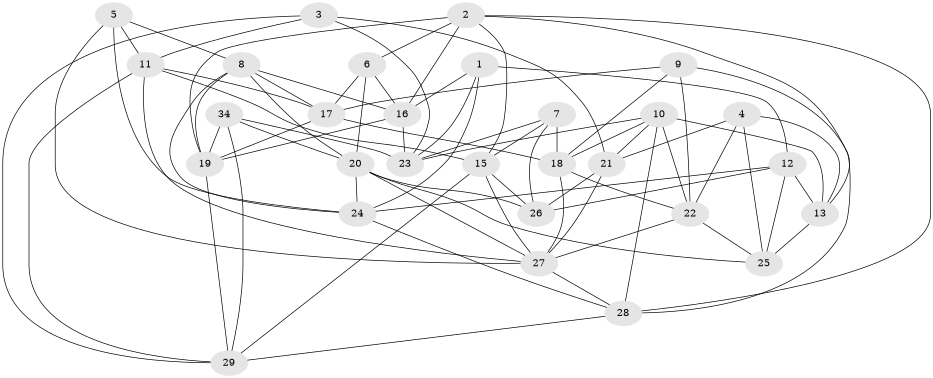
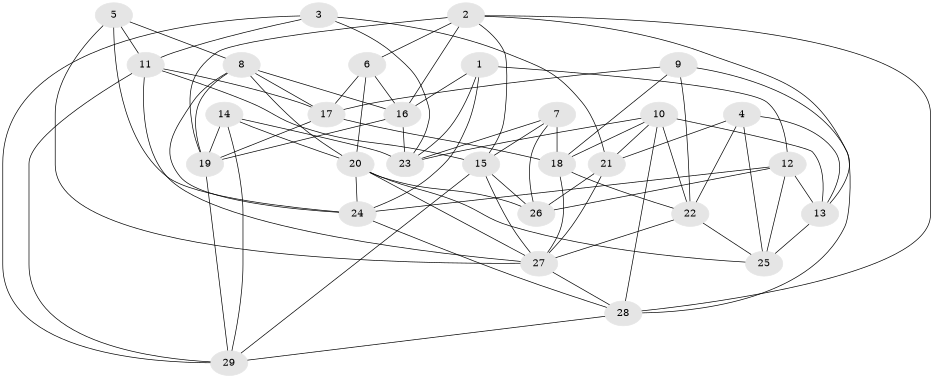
node "34": label "34" -> "14"
